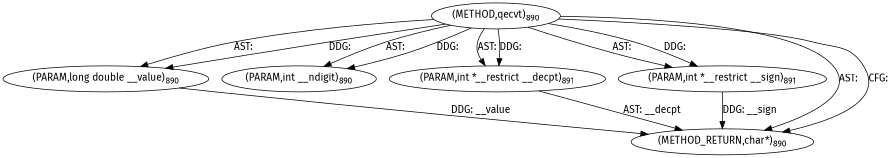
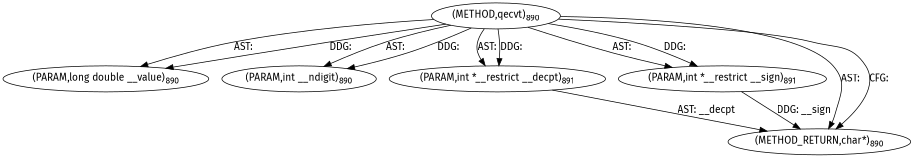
edge "(PARAM,long double __value)" -> "(METHOD_RETURN,char*)": removed, label "DDG: __value"
